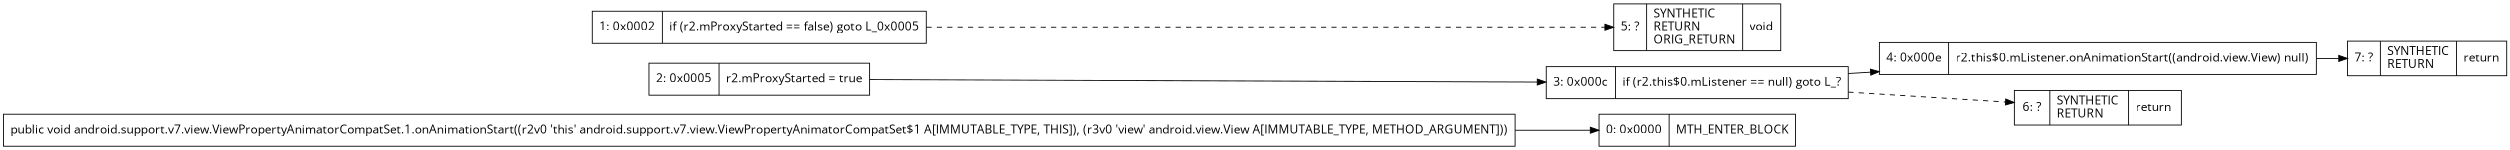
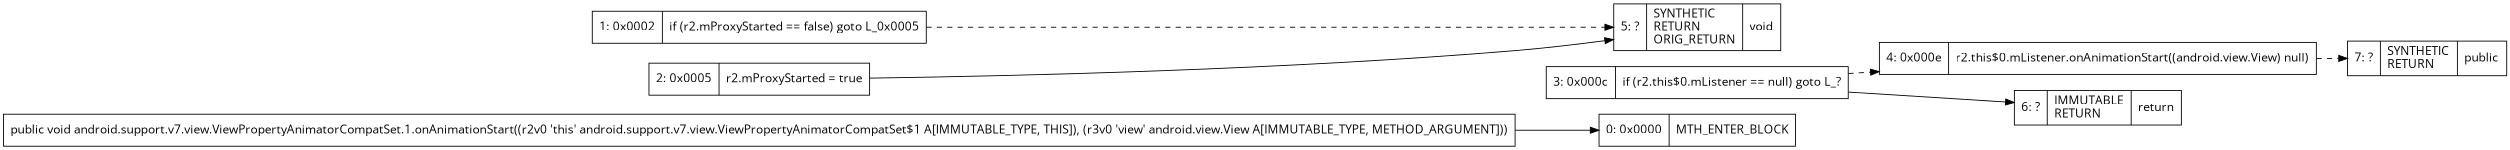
edge "4: 0x000e" -> "7: ?": style solid -> dashed
node "7: ?": text "return" -> "public"
edge "3: 0x000c" -> "4: 0x000e": style solid -> dashed
edge "2: 0x0005" -> "3: 0x000c": now "2: 0x0005" -> "5: ?"
edge "3: 0x000c" -> "6: ?": style dashed -> solid
node "6: ?": text "SYNTHETIC" -> "IMMUTABLE"
